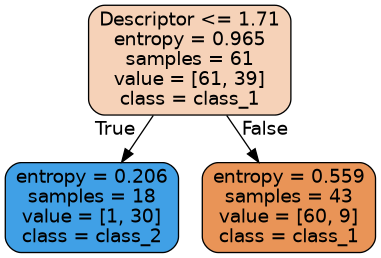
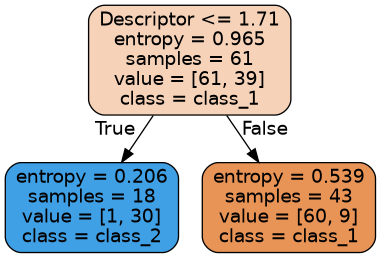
node "entropy = 0.559 samples = 43 value = [60, 9] class = class_1": label "entropy = 0.559 samples = 43 value = [60, 9] class = class_1" -> "entropy = 0.539 samples = 43 value = [60, 9] class = class_1"
